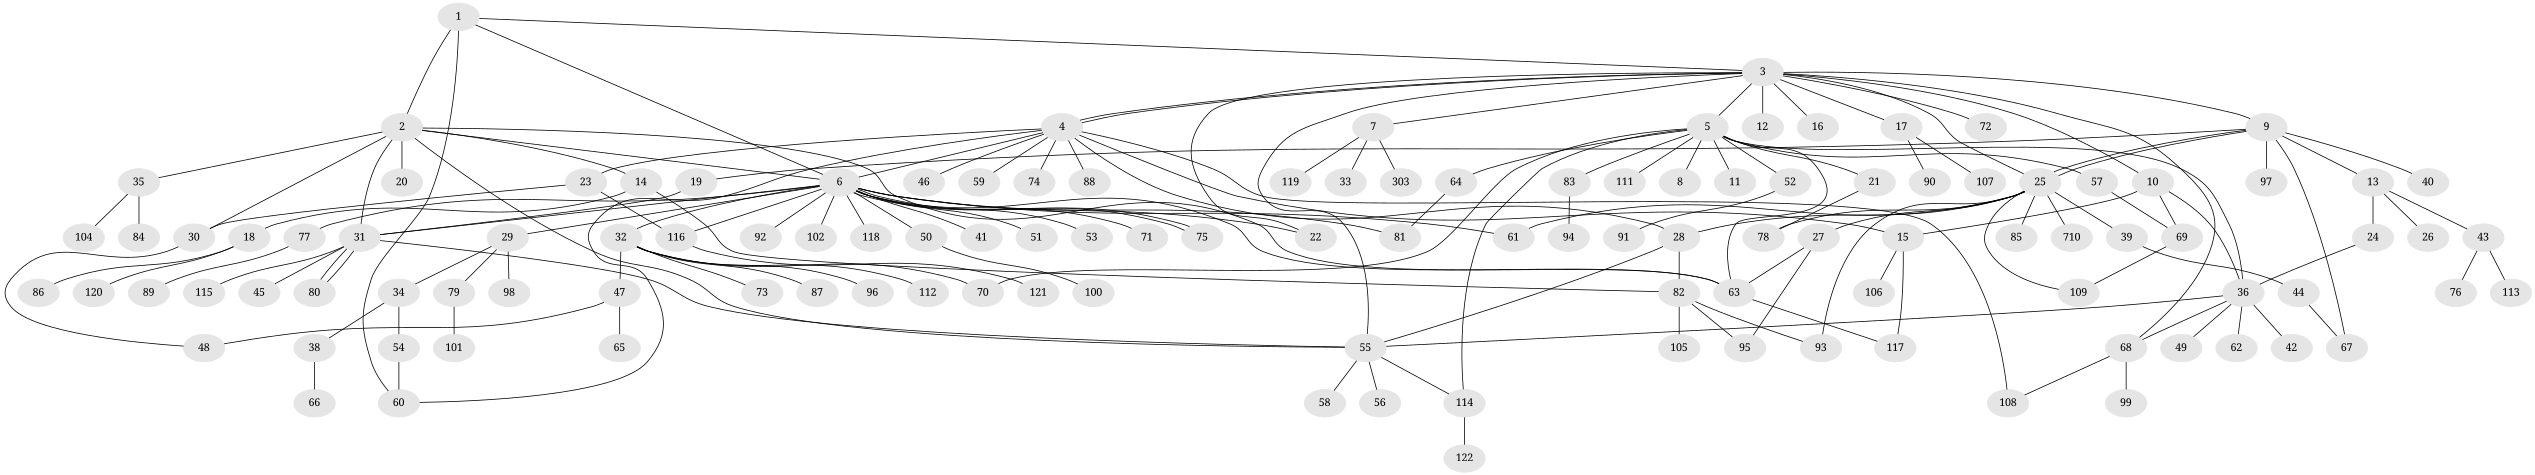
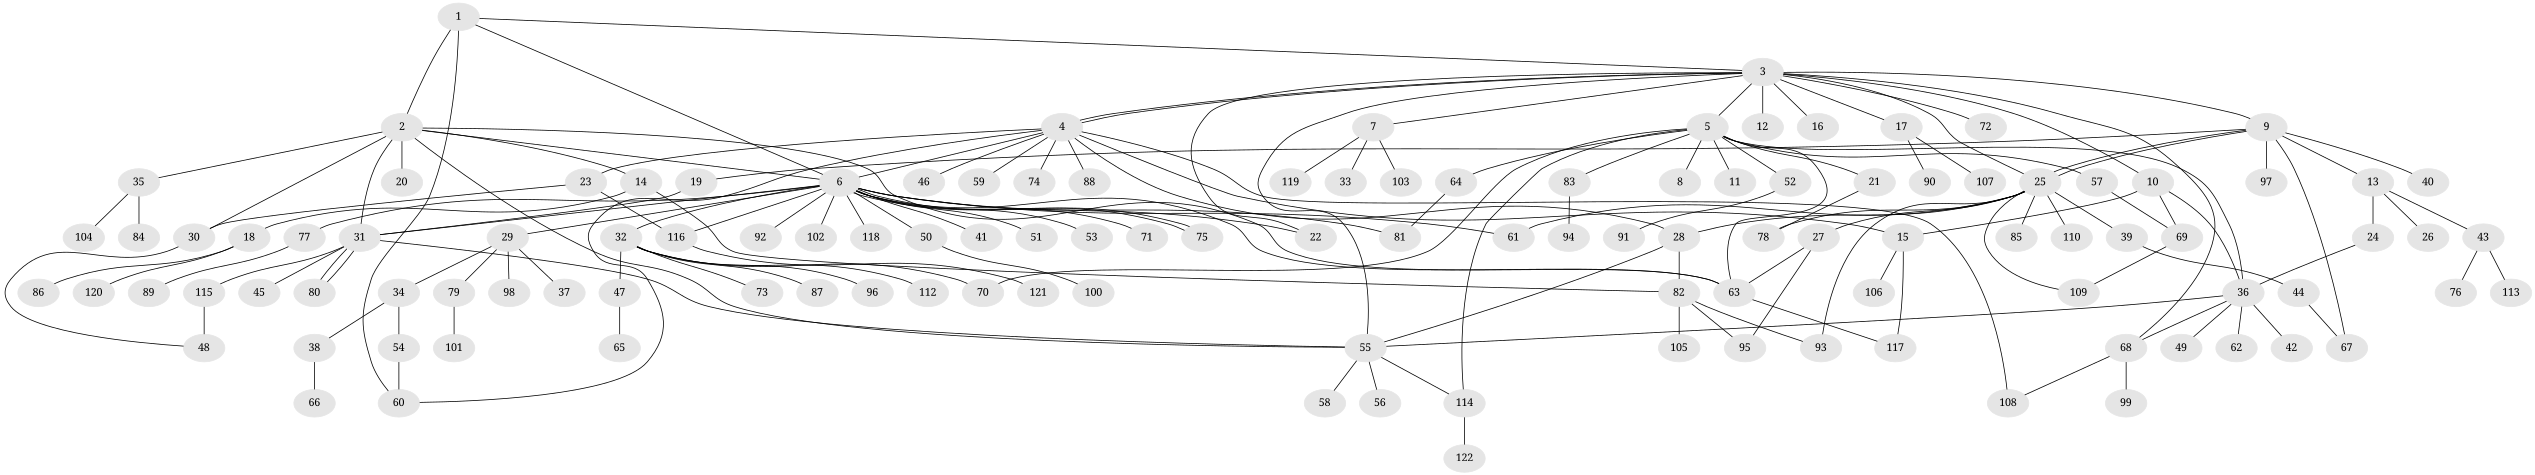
node "303": label "303" -> "103"
node "111": removed
node "710": label "710" -> "110"
node "37": added
edge "47" -- "48": now "115" -- "48"
